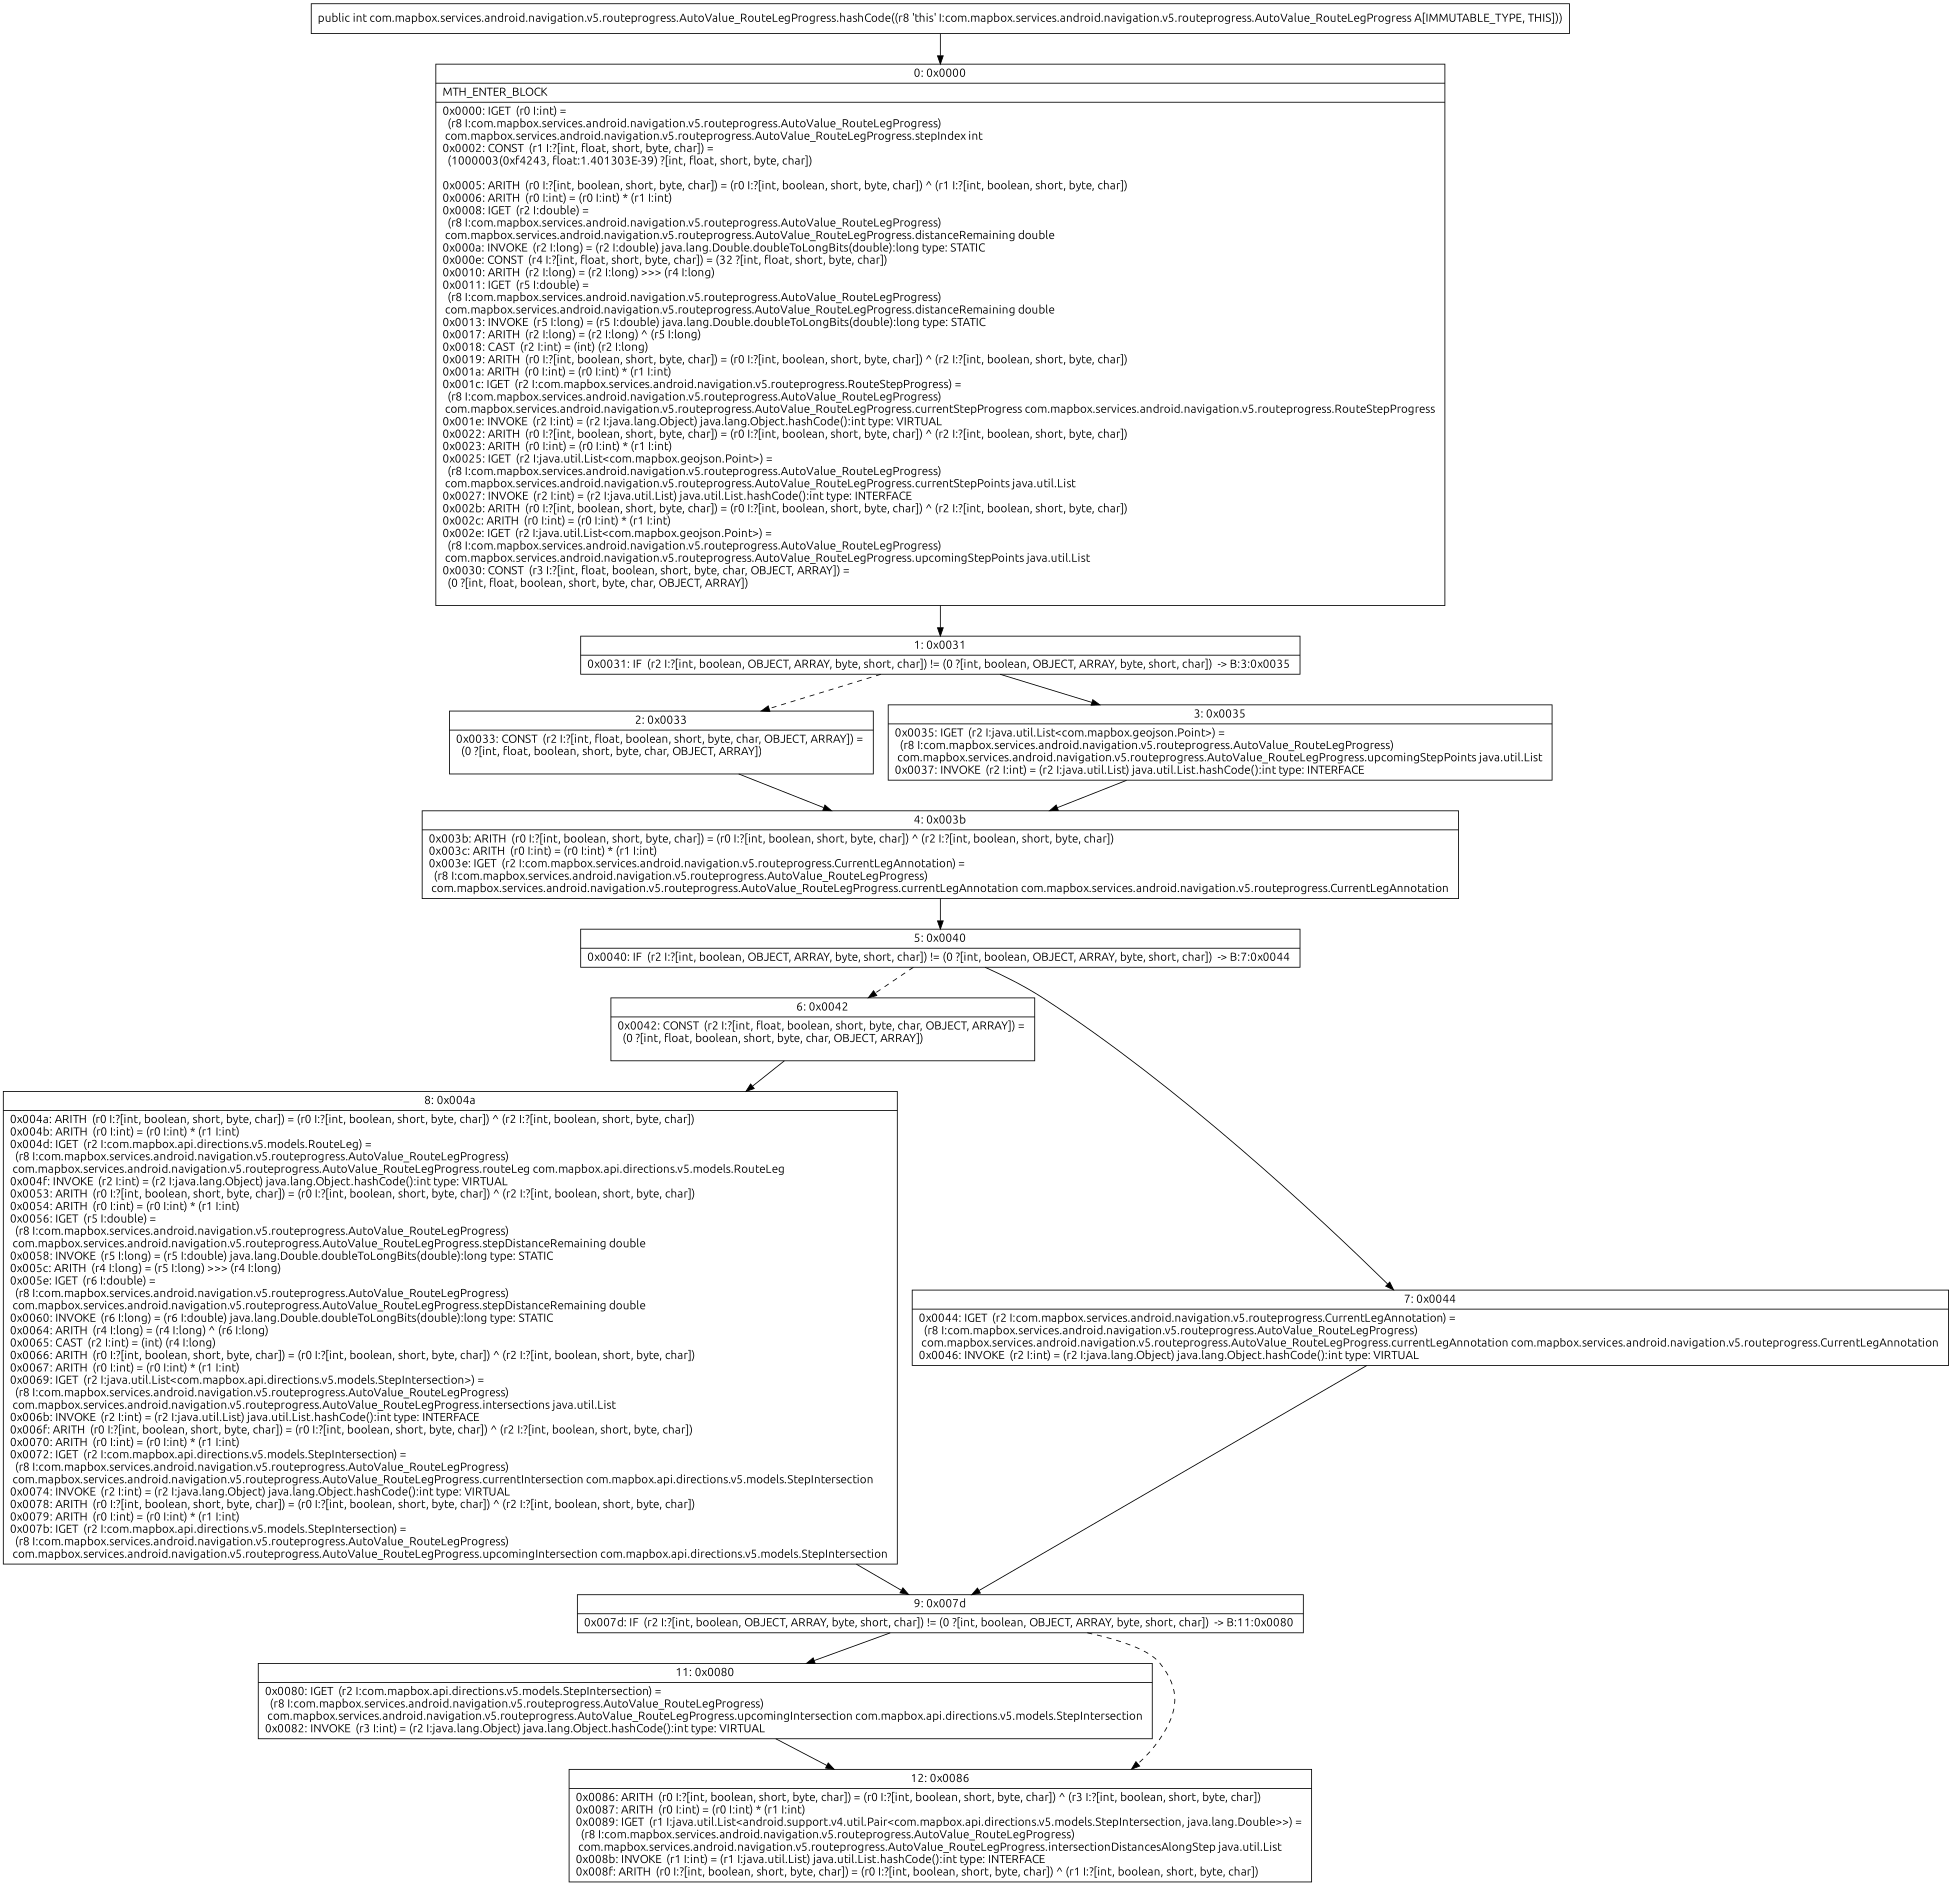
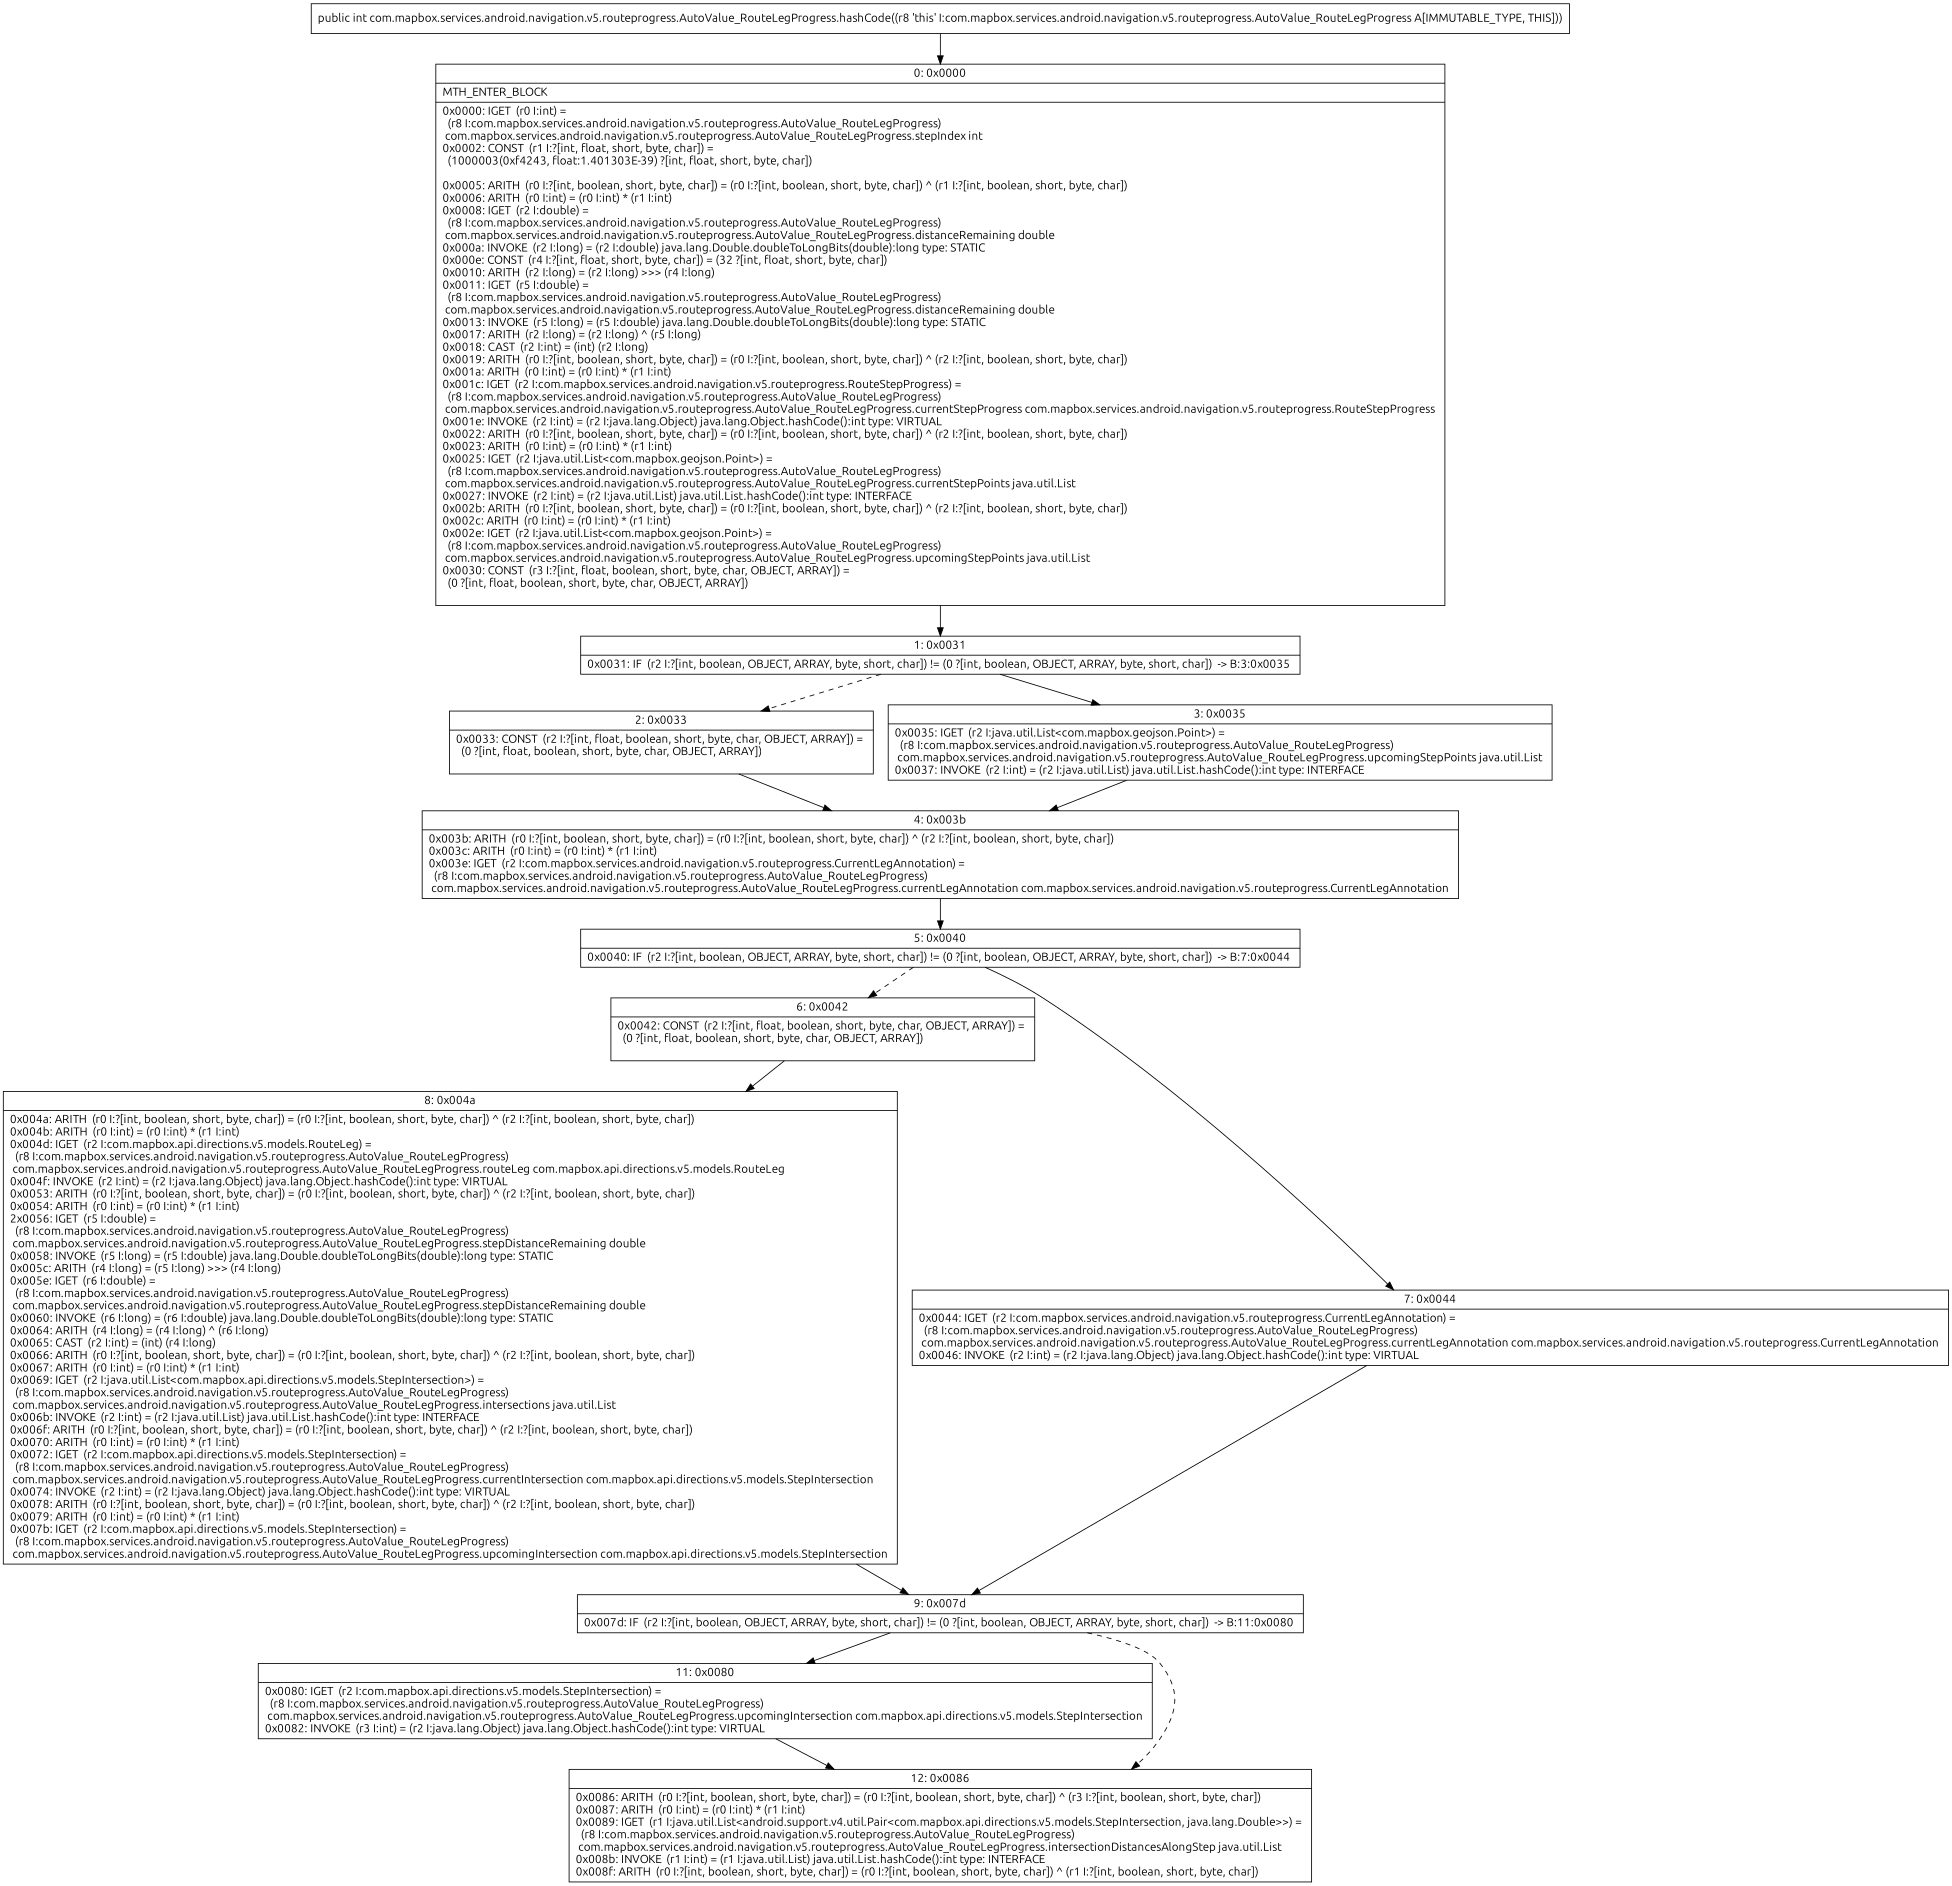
node "8: 0x004a": text "0x0056: IGET  (r5 I:double) =" -> "2x0056: IGET  (r5 I:double) ="
